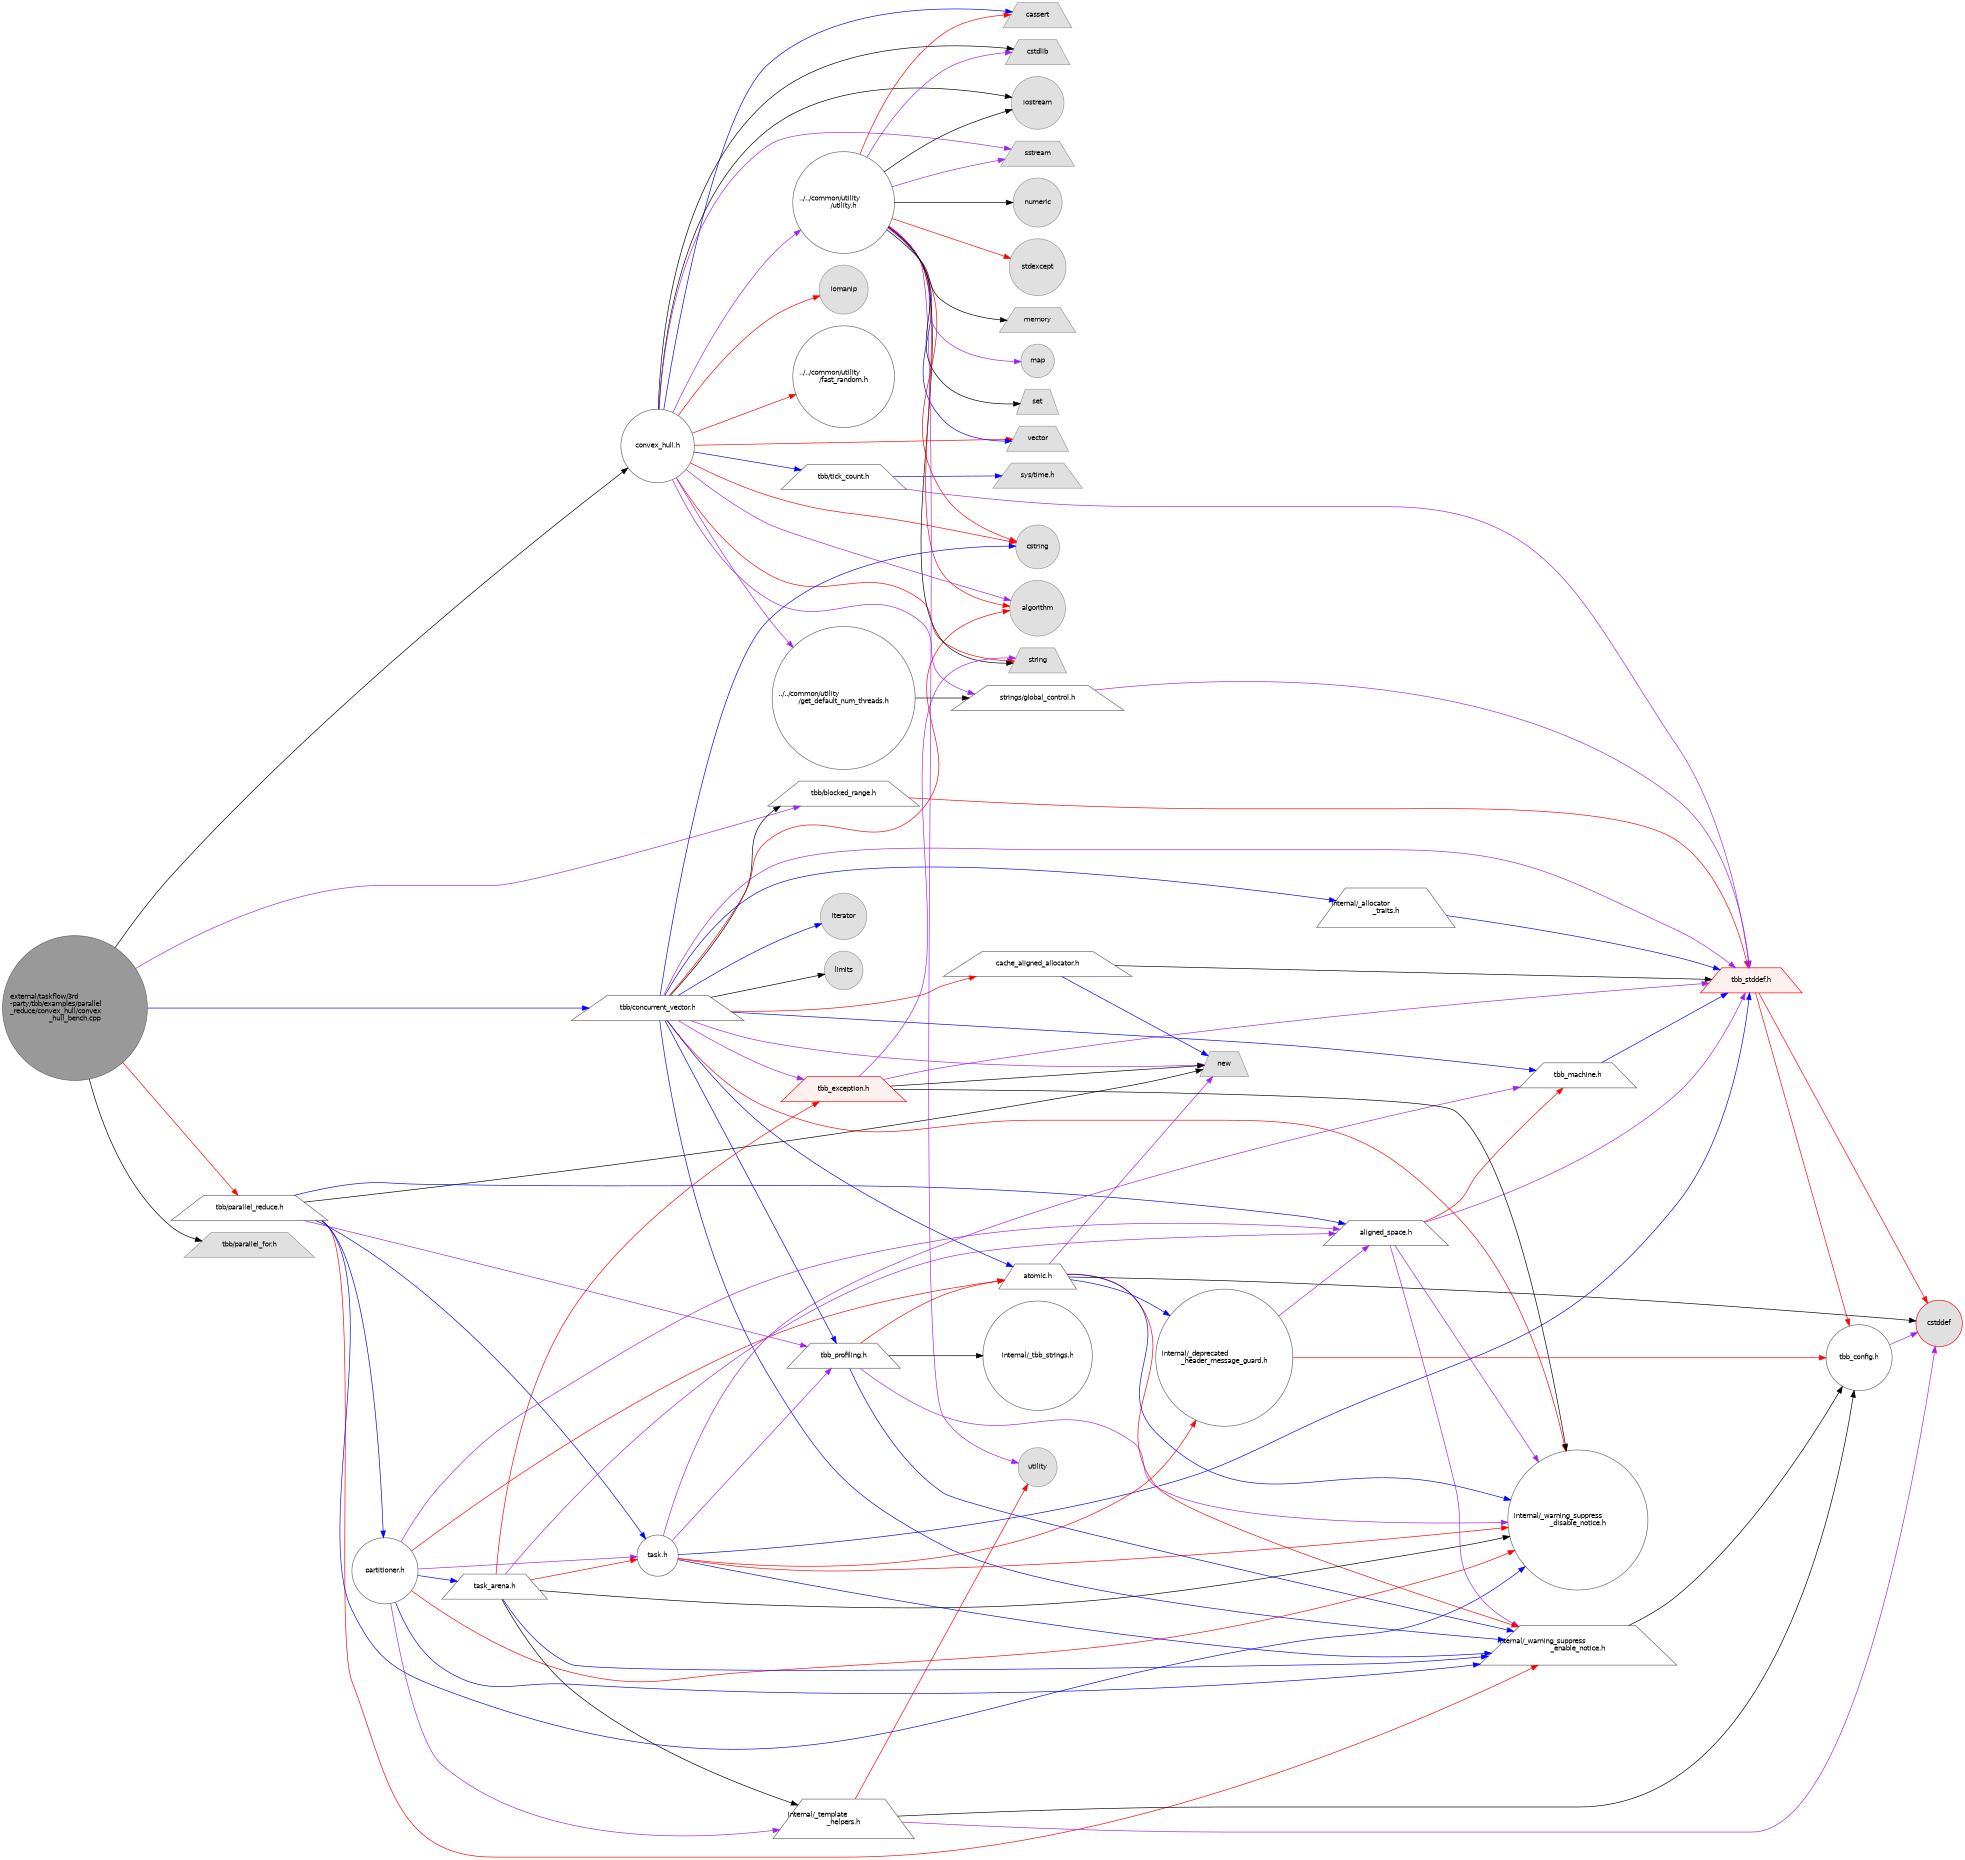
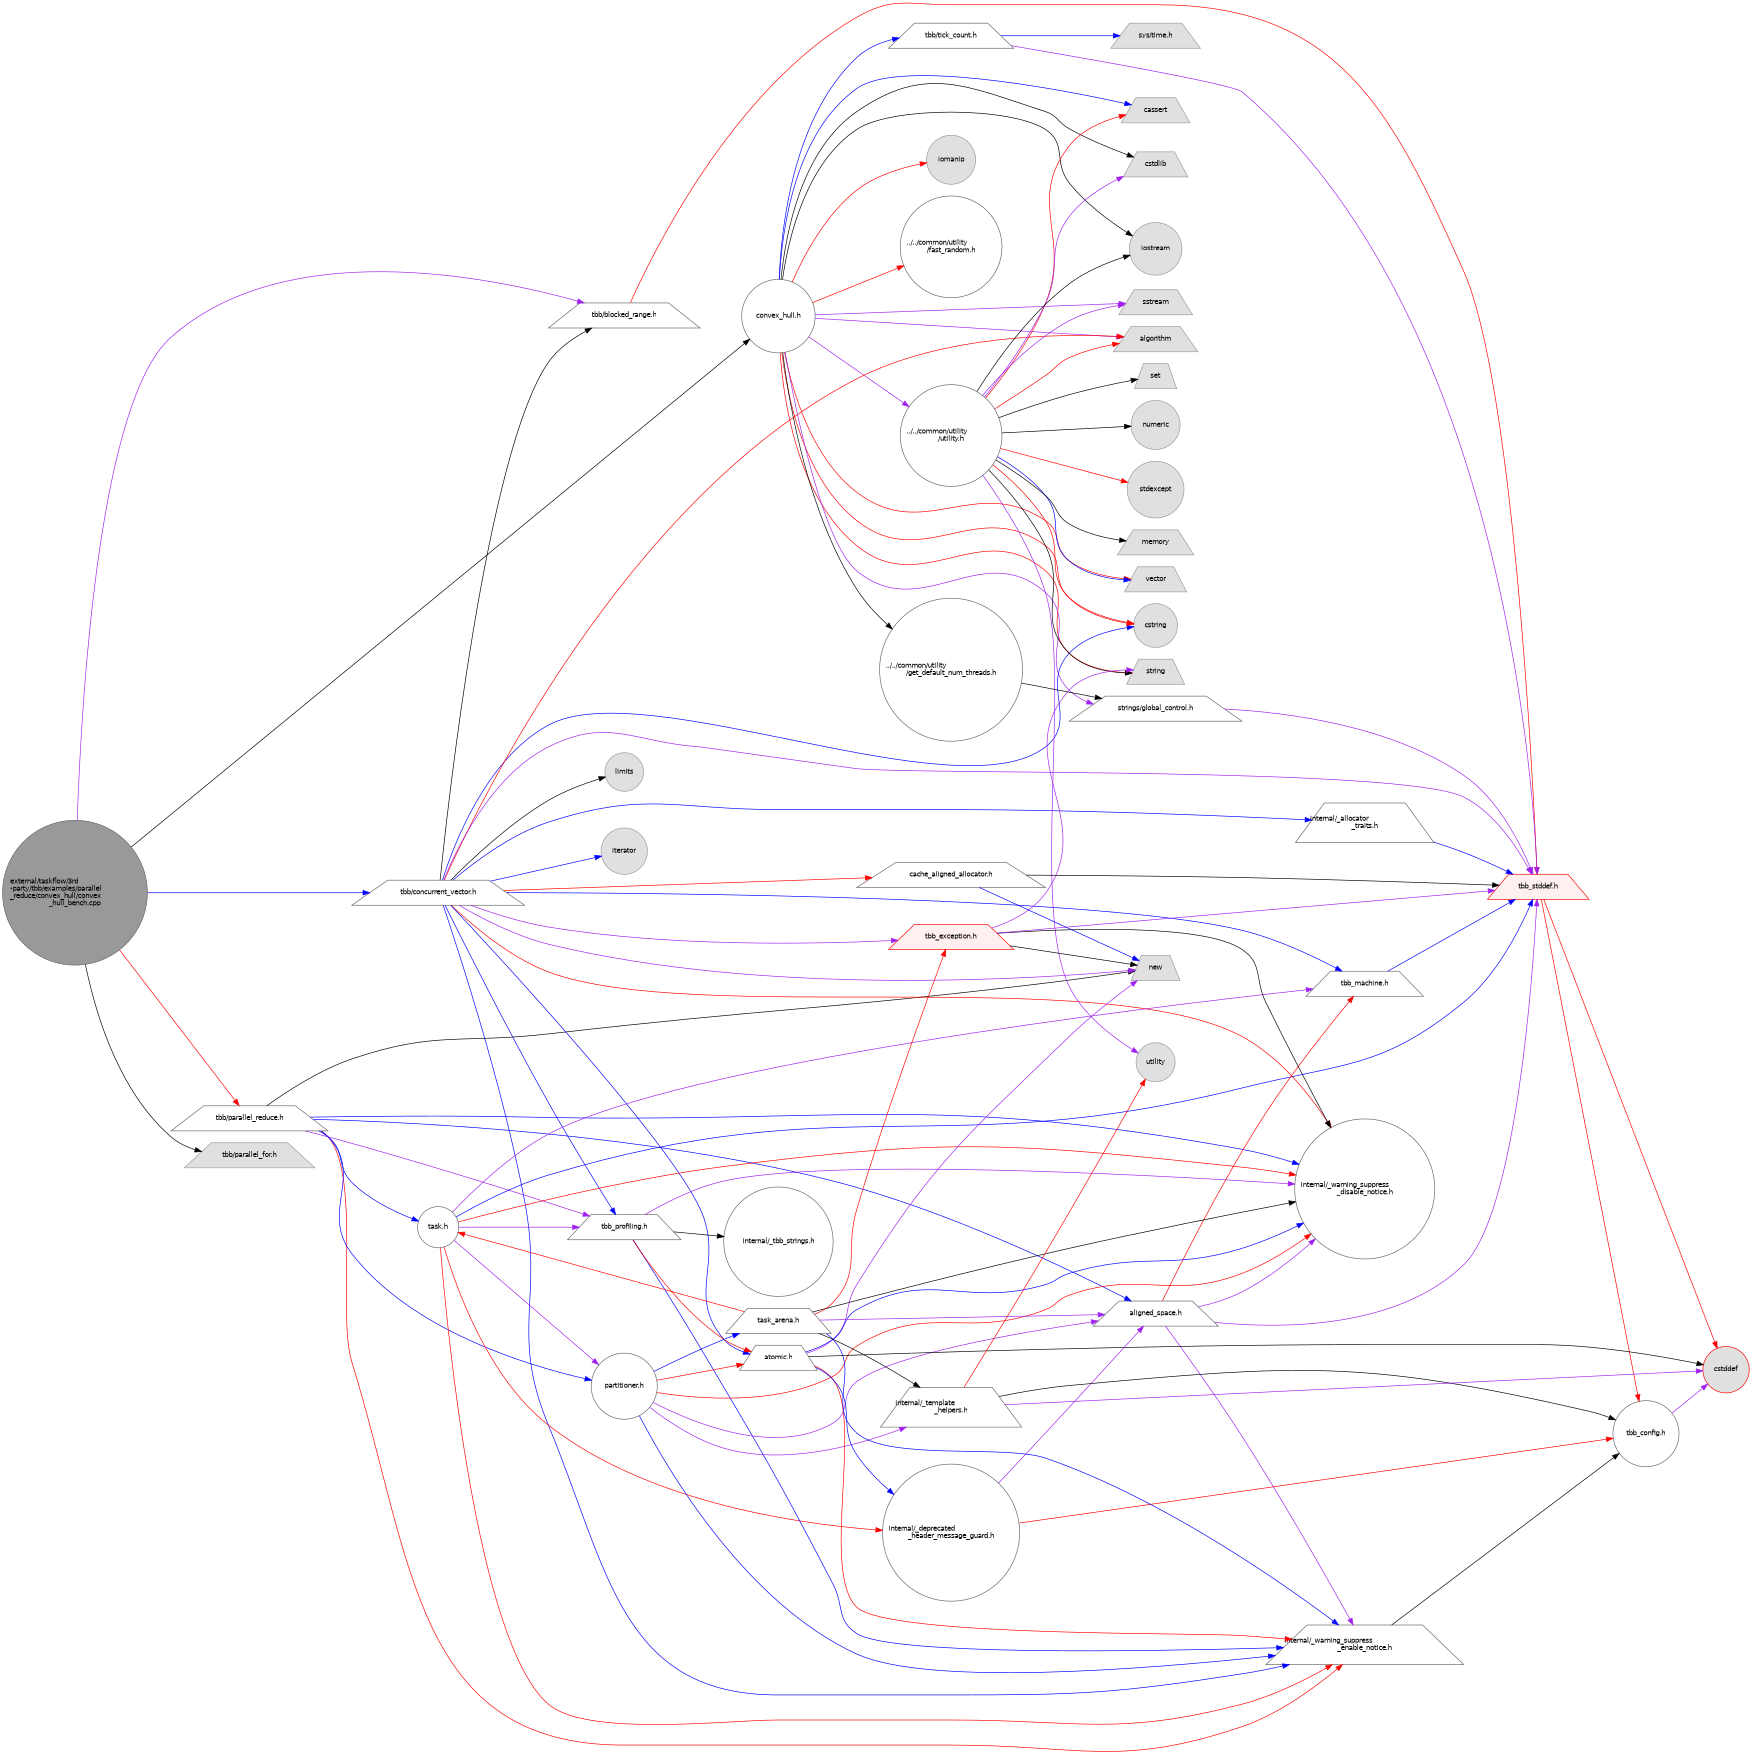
node "map": removed
edge "convex_hull.h" -> "../../common/utility /get_default_num_threads.h": color purple -> black
node "algorithm": shape circle -> trapezium
edge "partitioner.h" -> "task.h": reversed
edge "task.h" -> "internal/_warning_suppress _enable_notice.h": color blue -> red
